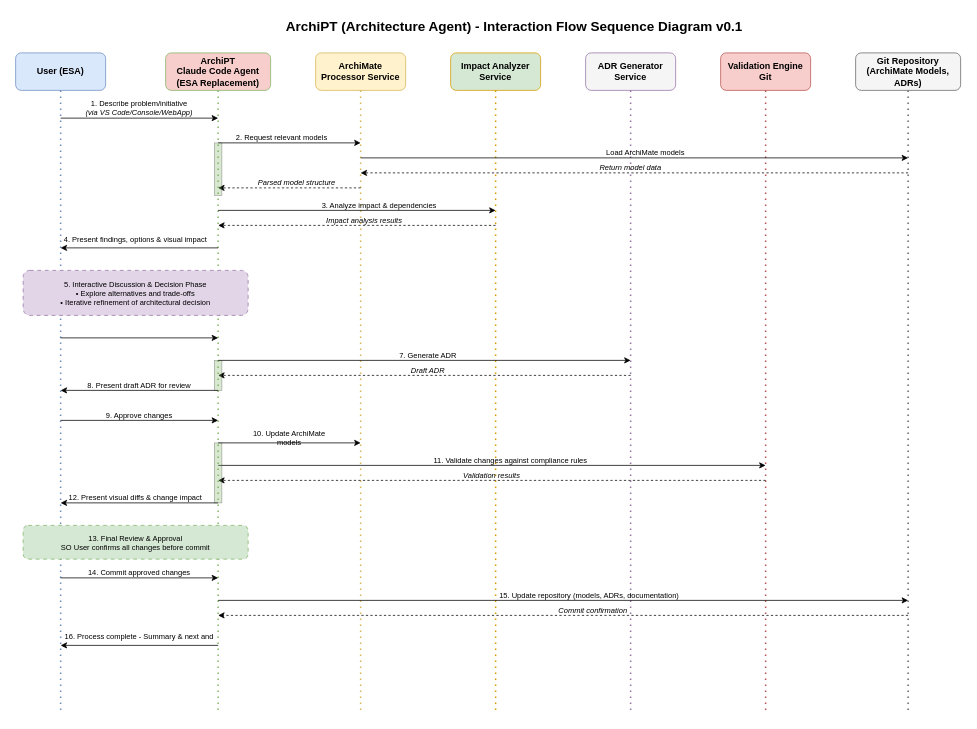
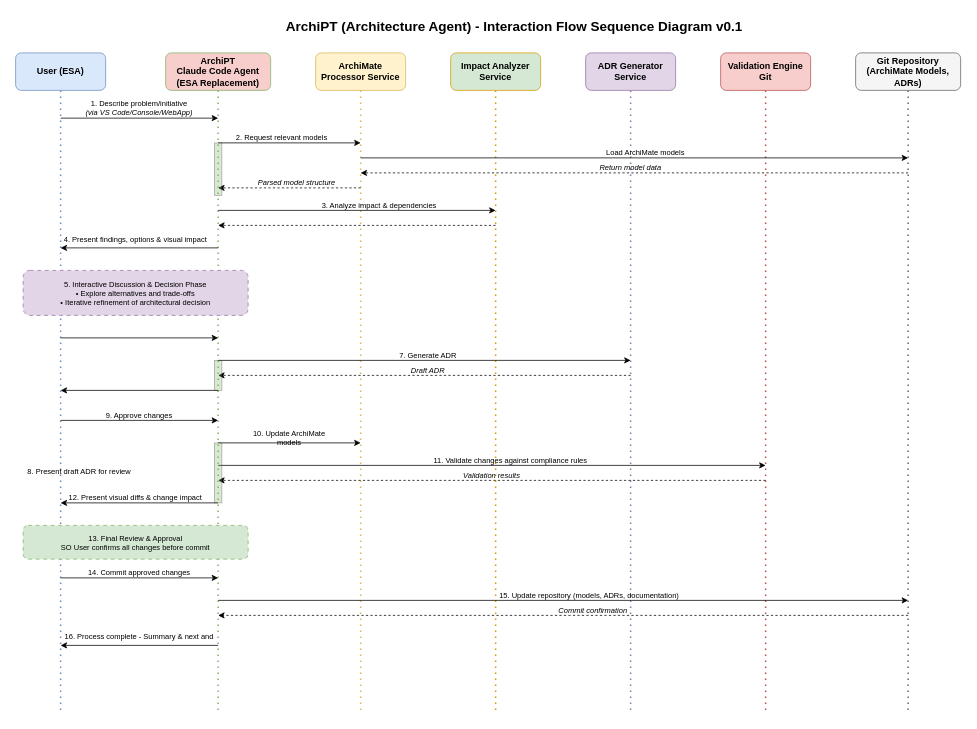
node "ADR Generator Service": fillcolor #f5f5f5 -> #e1d5e7
node "Impact analysis results": removed
node "8. Present draft ADR for review": moved (139, 385) -> (79, 471)
